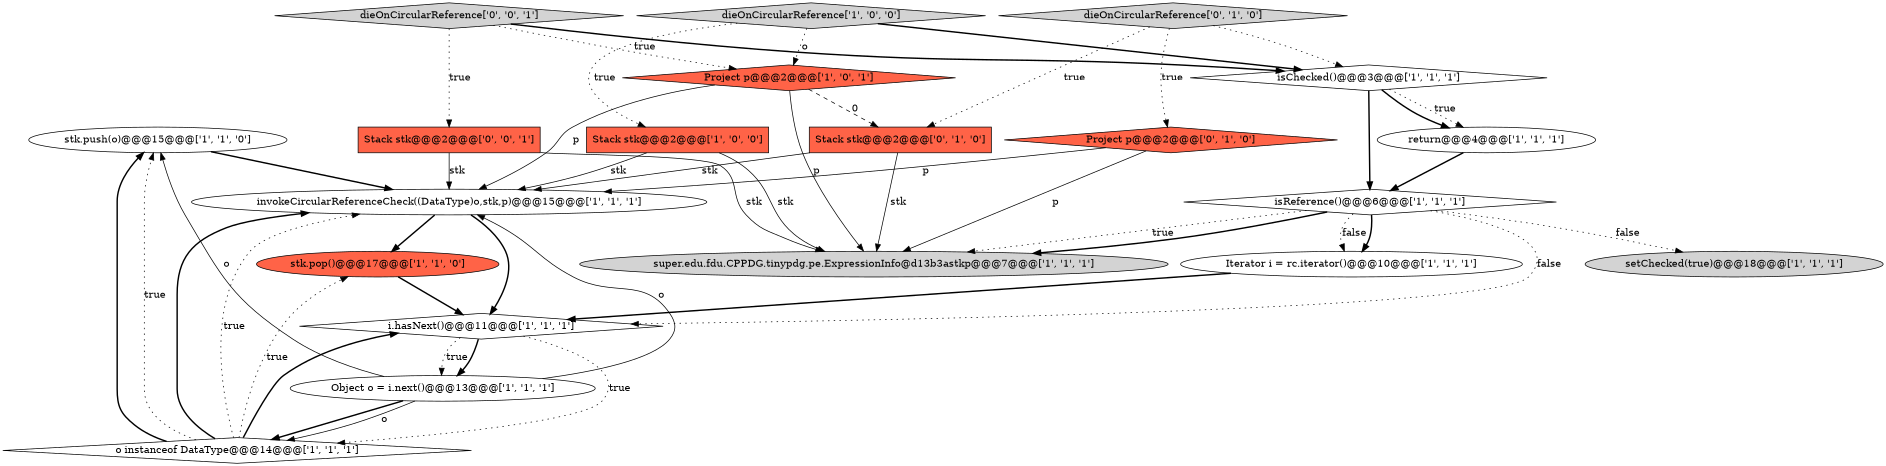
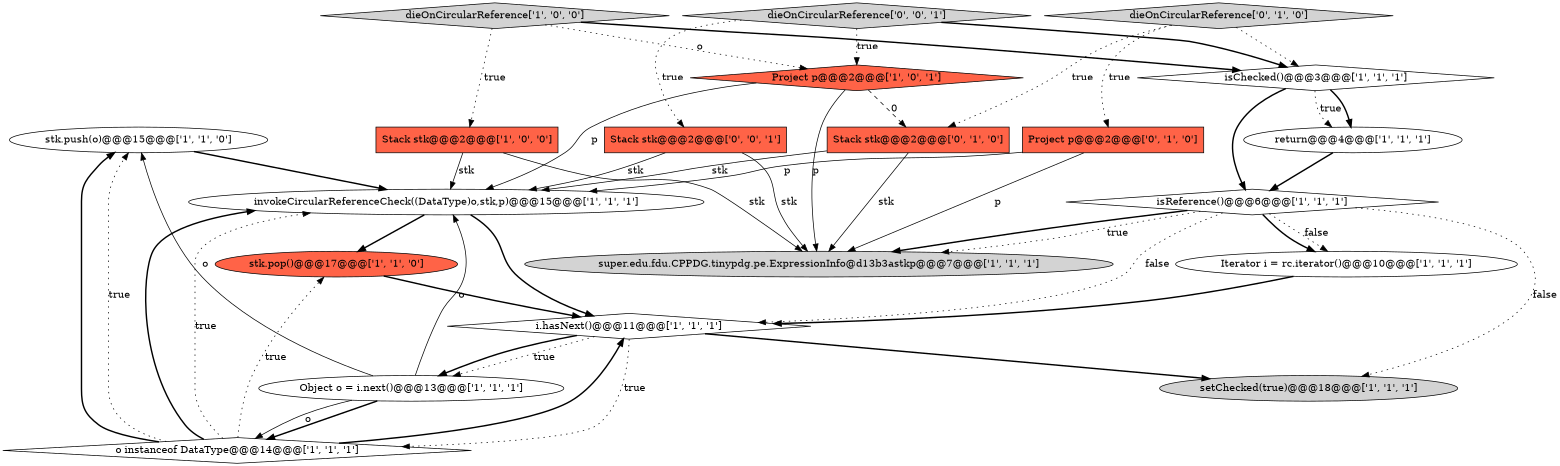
node "Project p@@@2@@@['0', '1', '0']": shape diamond -> box
edge "i.hasNext()@@@11@@@['1', '1', '1']" -> "setChecked(true)@@@18@@@['1', '1', '1']": added
